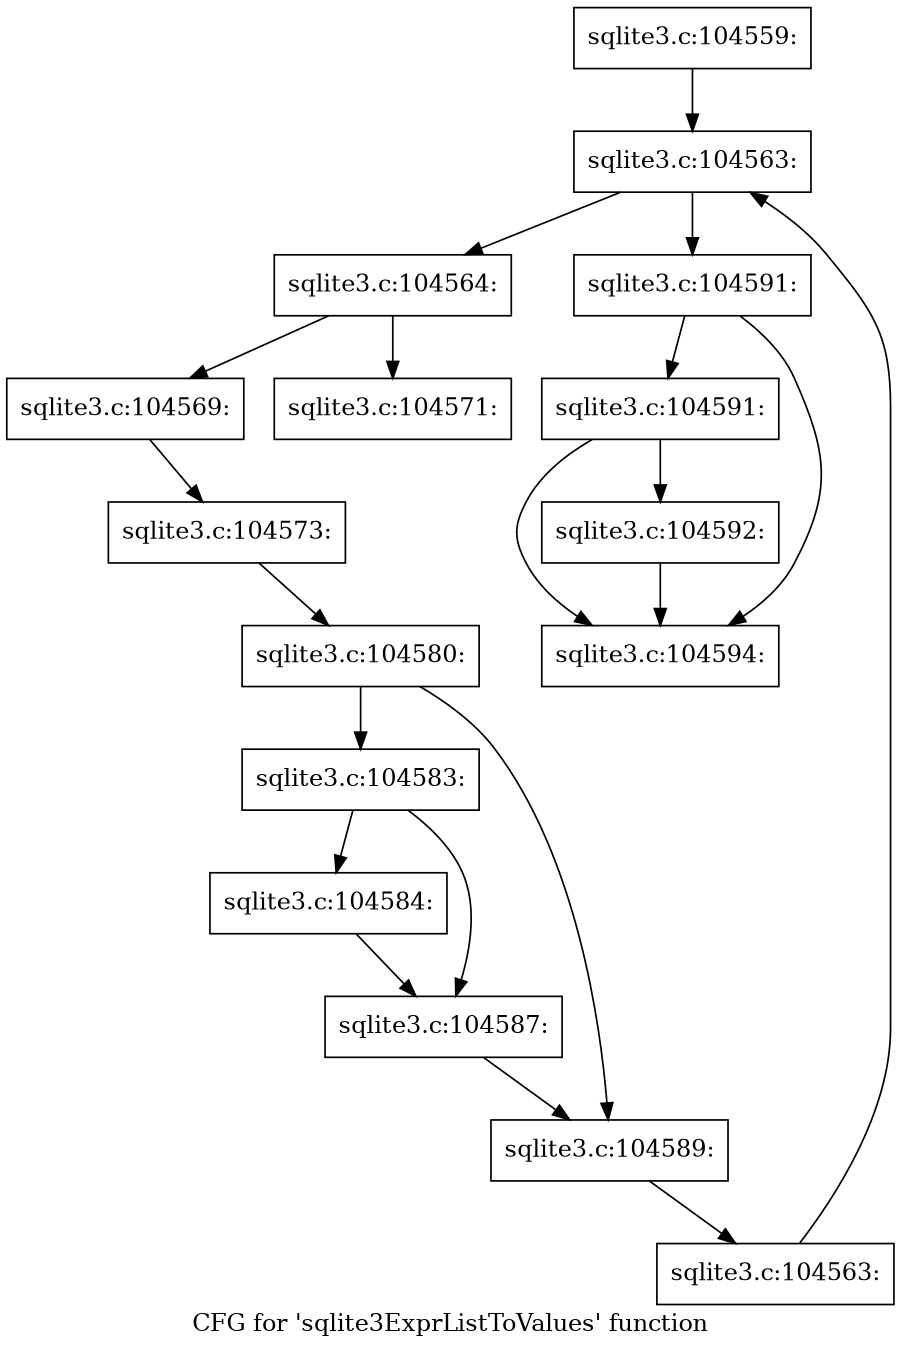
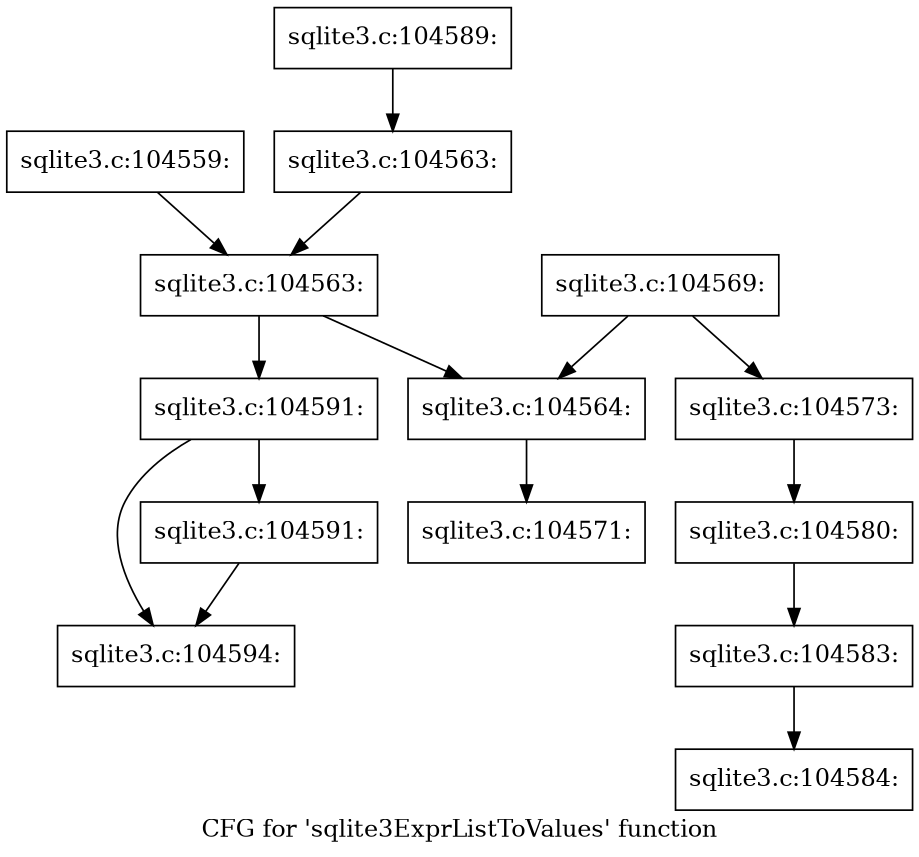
edge "sqlite3.c:104564:" -> "sqlite3.c:104569:": reversed
node "sqlite3.c:104592:": removed
edge "sqlite3.c:104580:" -> "sqlite3.c:104589:": removed
node "sqlite3.c:104587:": removed
